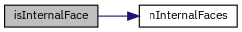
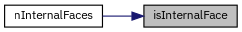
edge "isInternalFace" -> "nInternalFaces": reversed
